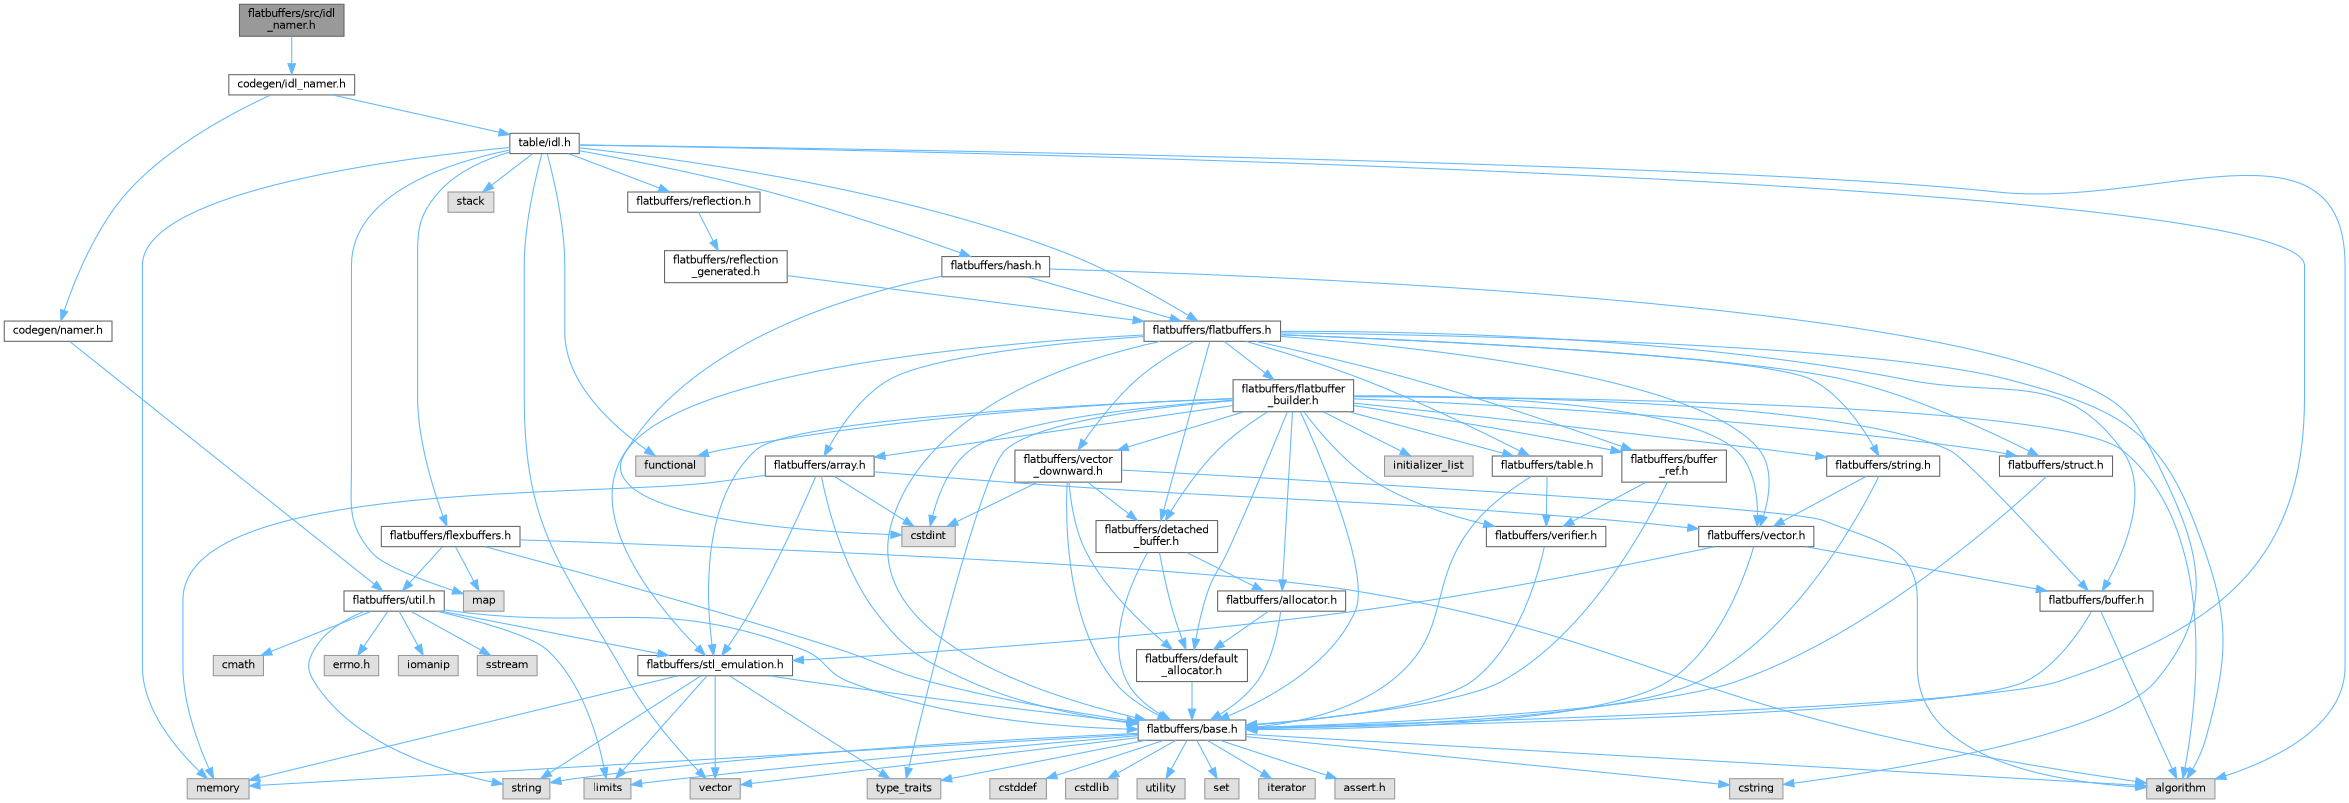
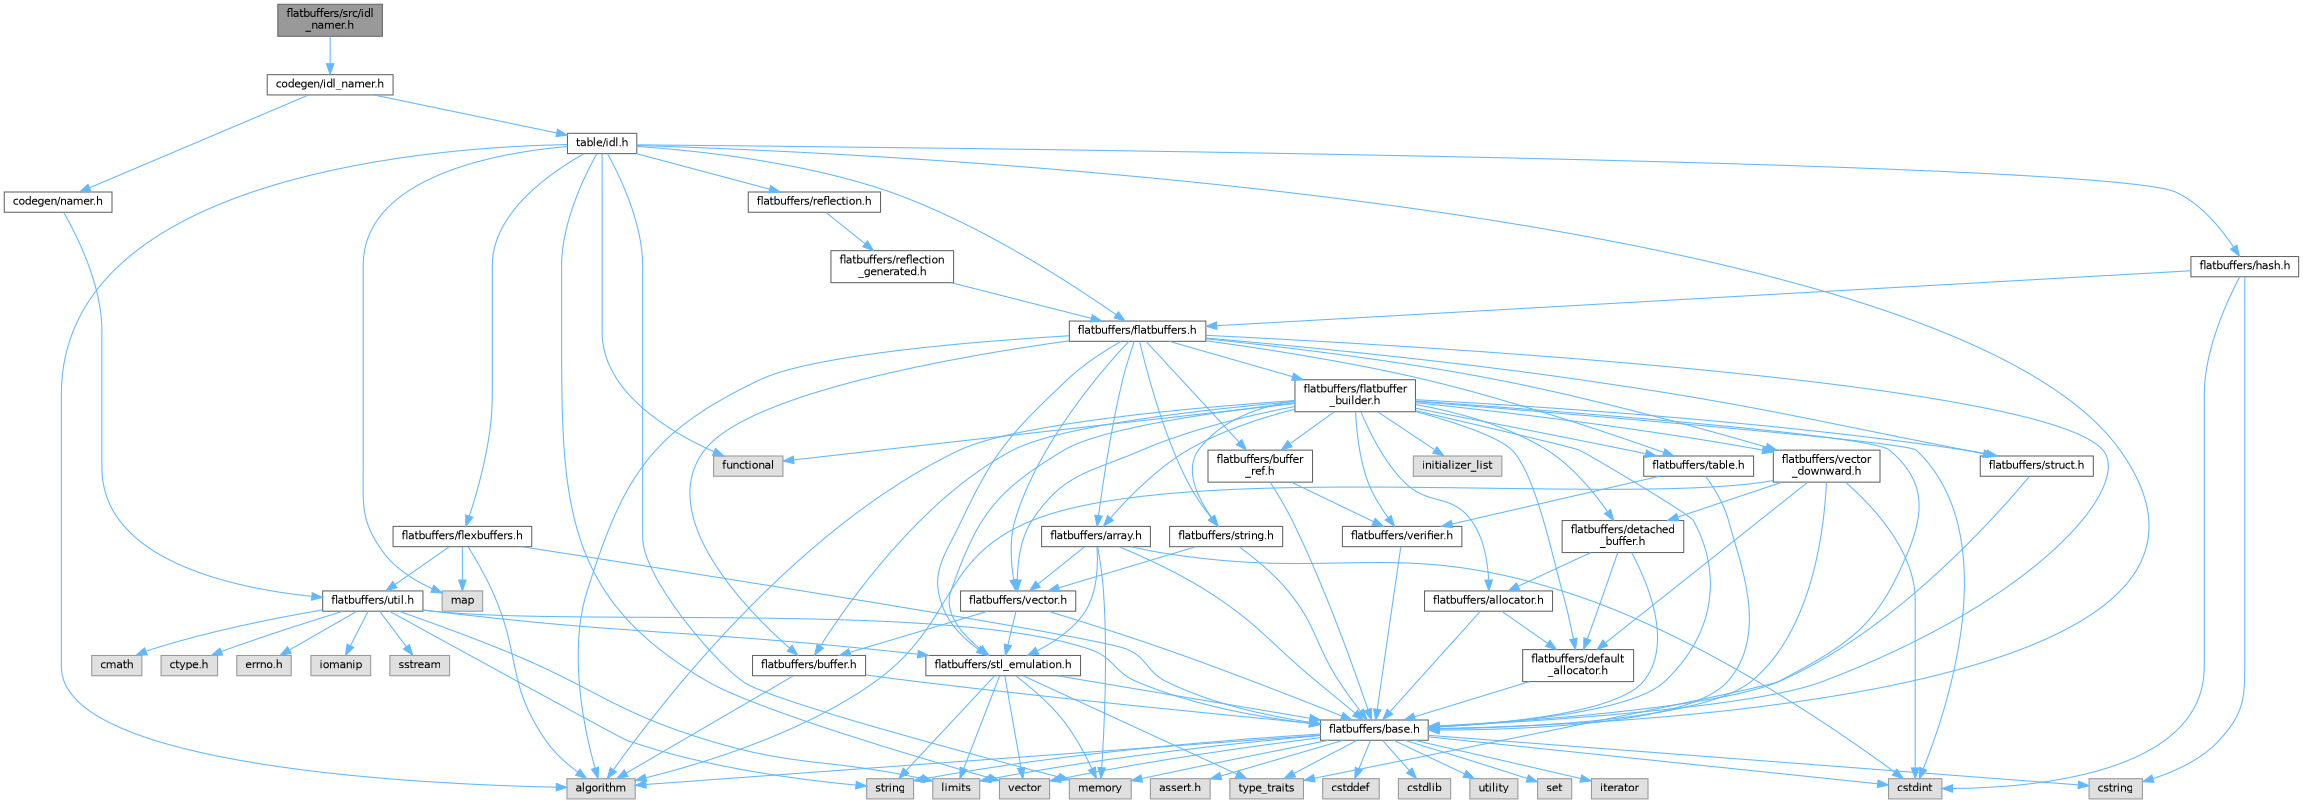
node "stack": removed
edge "flatbuffers/flatbuffers.h" -> "flatbuffers/detached _buffer.h": removed
node "ctype.h": added
edge "flatbuffers/base.h" -> "cstdint": added
